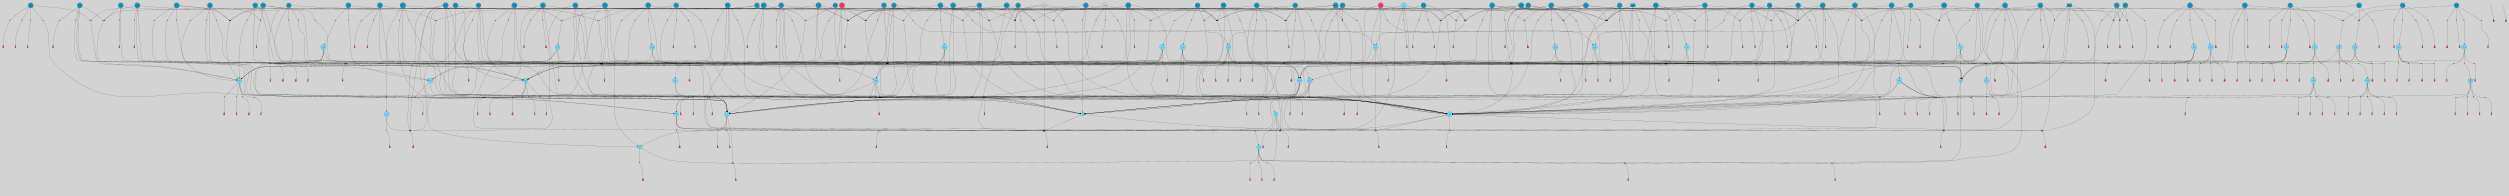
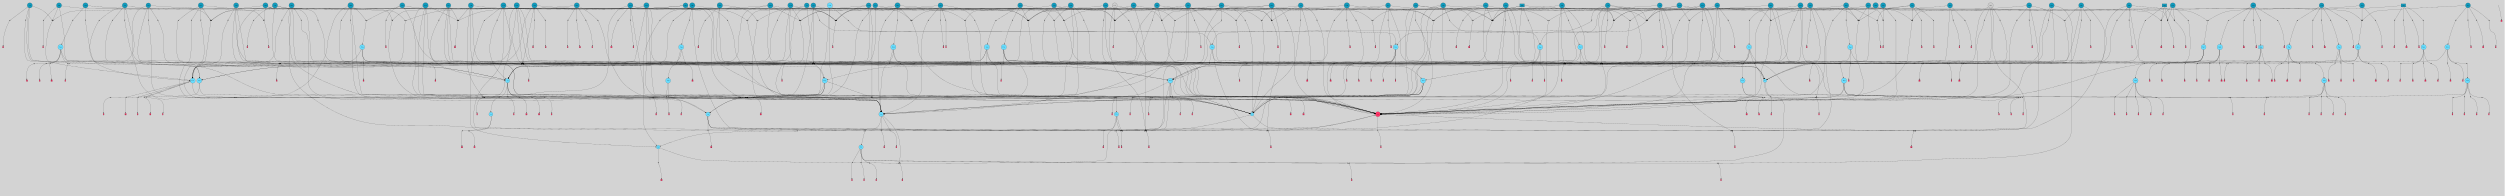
node "T709": fillcolor #ff3366 -> #1199bb
node "T663": fillcolor #1199bb -> #66ddff
node "T689": fillcolor #cccccc -> #1199bb
node "T740": fillcolor #ff3366 -> #1199bb
node "T777": fillcolor #66ddff -> #1199bb
node "T680": shape circle -> box
node "T769": shape box -> circle
node "T766": added
node "T780": fillcolor #1199bb -> #cccccc
node "T576": shape box -> circle
node "T330": shape circle -> box
node "T745": shape circle -> box
node "T669": shape circle -> box
node "T747": shape box -> circle
node "T674": shape box -> circle
node "T322": removed
node "T11": added
node "T195": fillcolor #66ddff -> #ff3366
